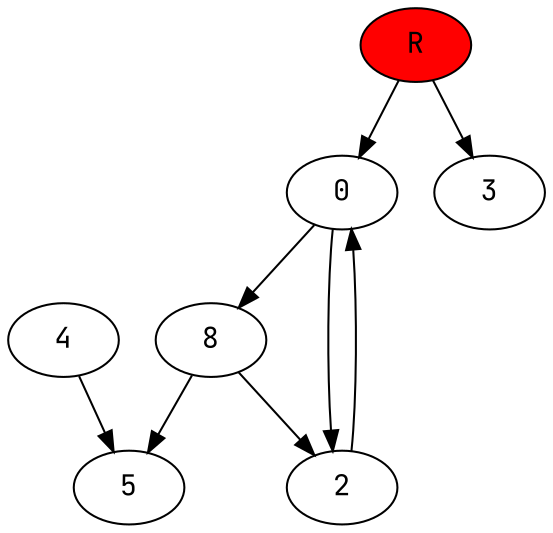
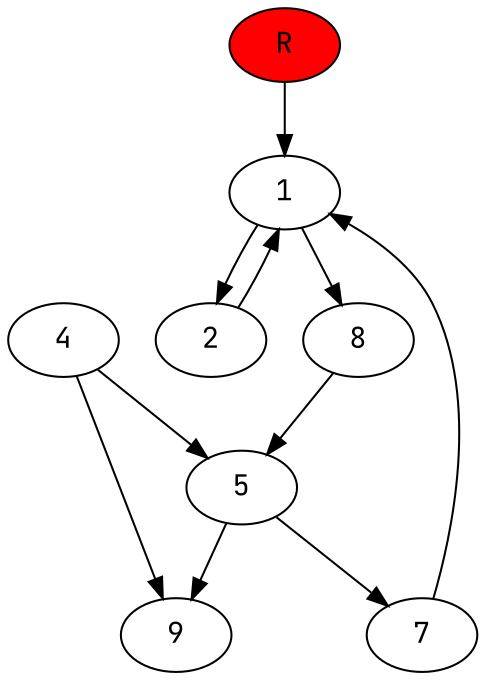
node "0": label "0" -> "1"
node "3": removed
edge "8" -> "2": removed
node "9": added
node "7": added
